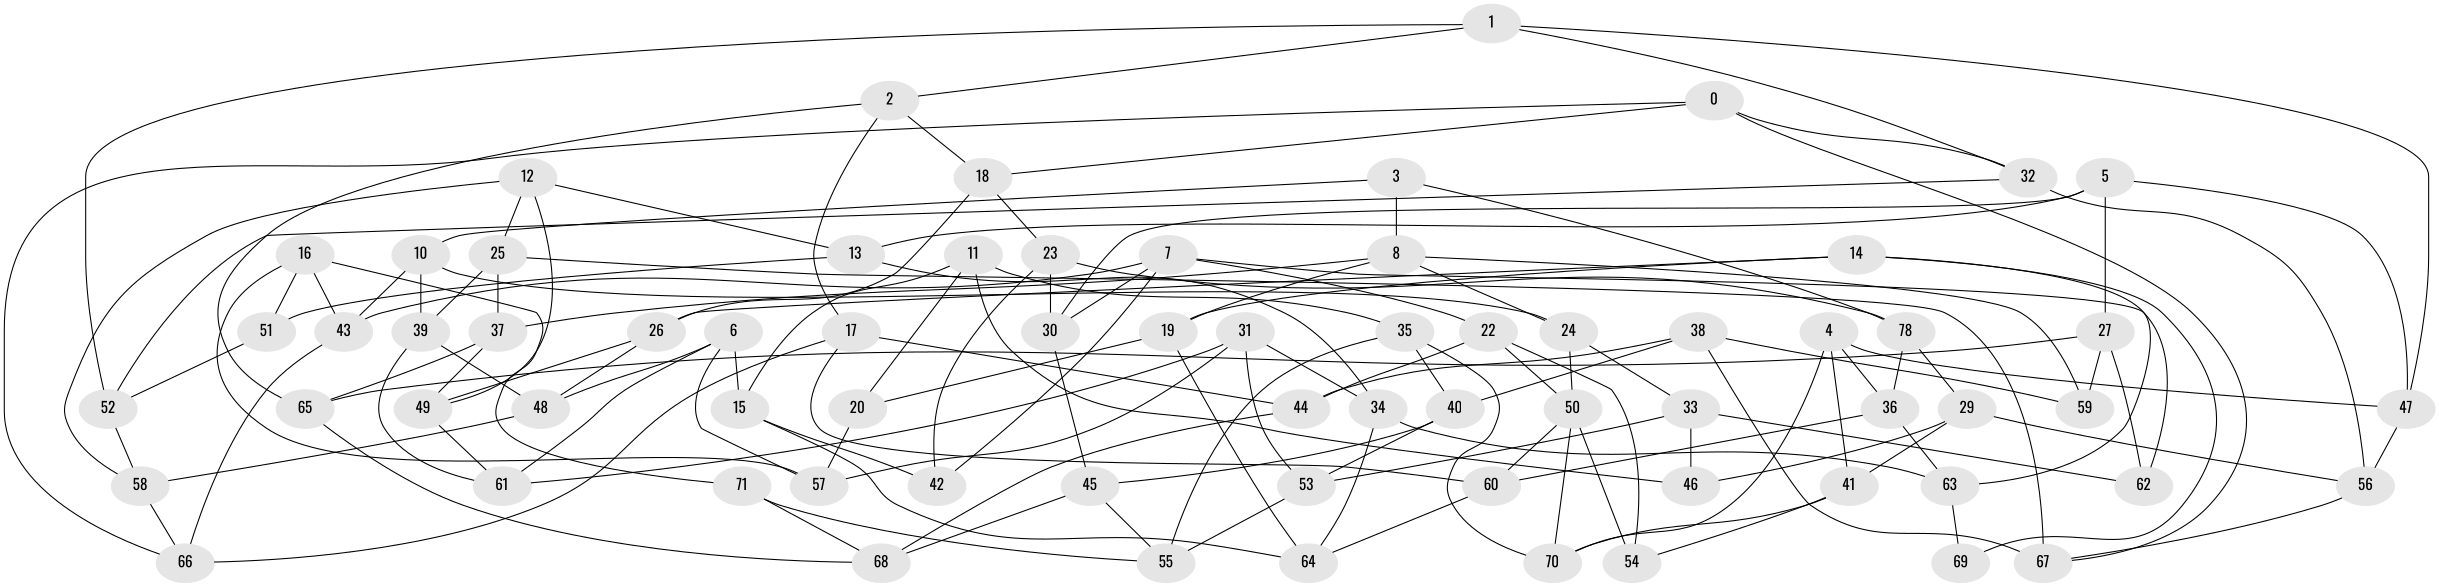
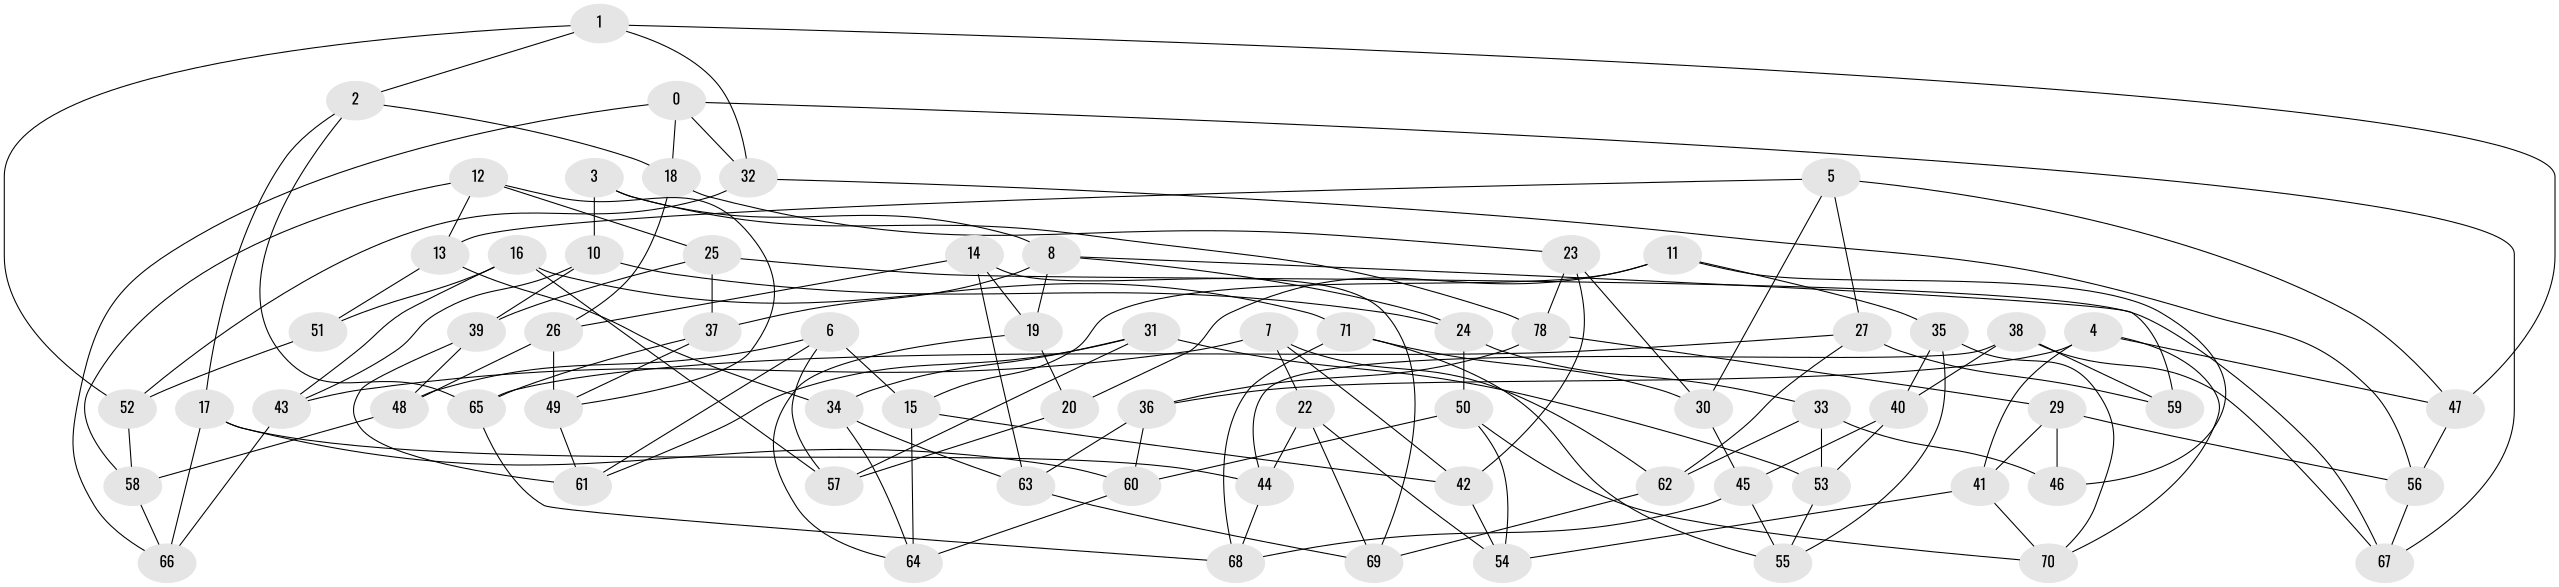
edge "7" -- "30": now "71" -- "30"
edge "22" -- "50": now "22" -- "69"
edge "42" -- "54": added
edge "62" -- "69": added
